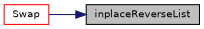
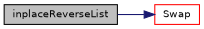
edge "Swap" -> "inplaceReverseList": reversed
